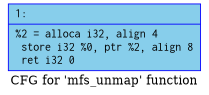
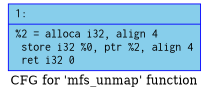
node "1:": text "store i32 %0, ptr %2, align 8" -> "store i32 %0, ptr %2, align 4"
